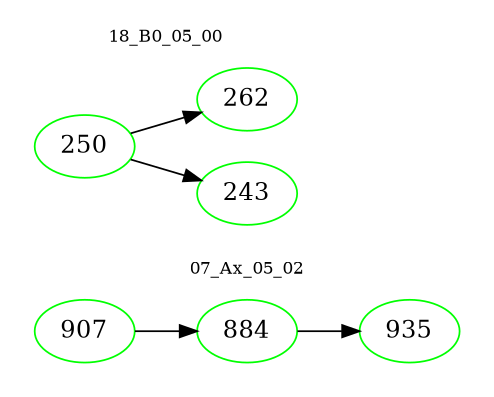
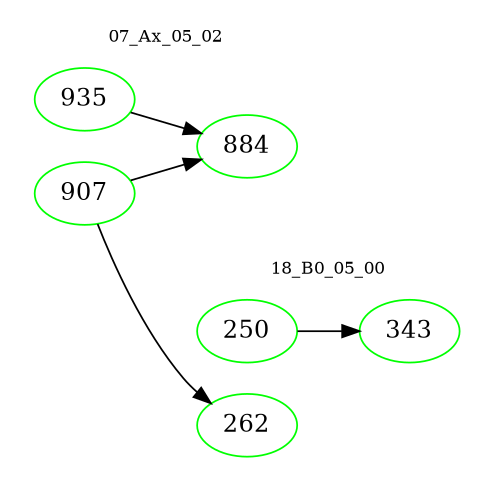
edge "250" -> "262": now "907" -> "262"
node "243": label "243" -> "343"
edge "884" -> "935": reversed
